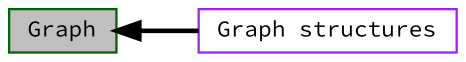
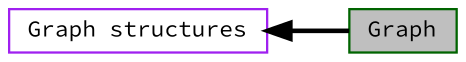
edge "Graph structures" -> "Graph": reversed
